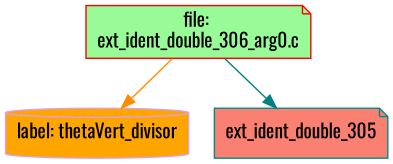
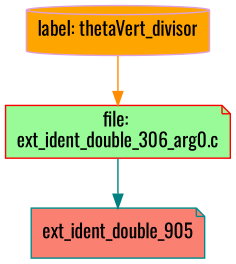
edge "file: ext_ident_double_306_arg0.c" -> "label: thetaVert_divisor": reversed
node "ext_ident_double_305": label "ext_ident_double_305" -> "ext_ident_double_905"
